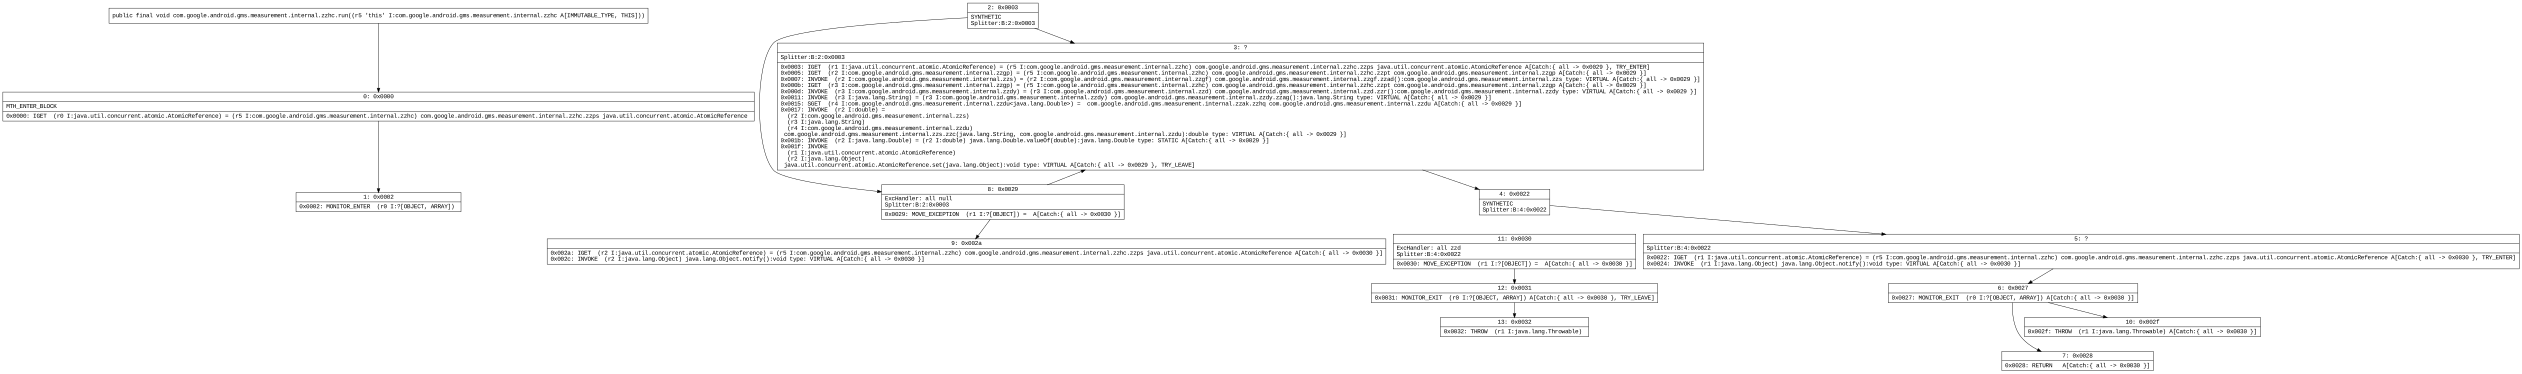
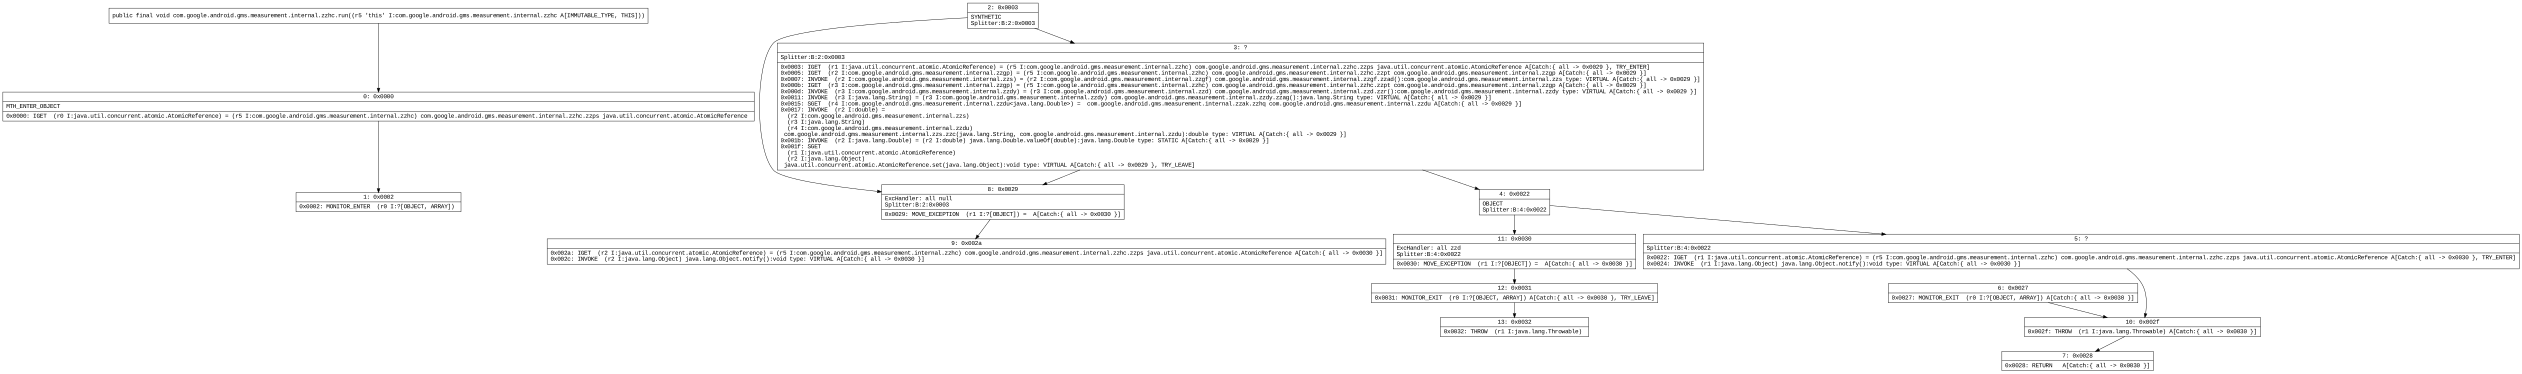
node "0: 0x0000": text "MTH_ENTER_BLOCK" -> "MTH_ENTER_OBJECT"
node "3: ?": text "0x001f: INVOKE" -> "0x001f: SGET"
edge "8: 0x0029" -> "3: ?": reversed
node "4: 0x0022": text "SYNTHETIC" -> "OBJECT"
edge "4: 0x0022" -> "11: 0x0030": added
edge "5: ?" -> "6: 0x0027": now "5: ?" -> "10: 0x002f"
edge "6: 0x0027" -> "7: 0x0028": now "10: 0x002f" -> "7: 0x0028"
